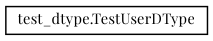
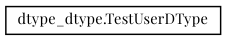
node "test_dtype.TestUserDType": label "test_dtype.TestUserDType" -> "dtype_dtype.TestUserDType"
